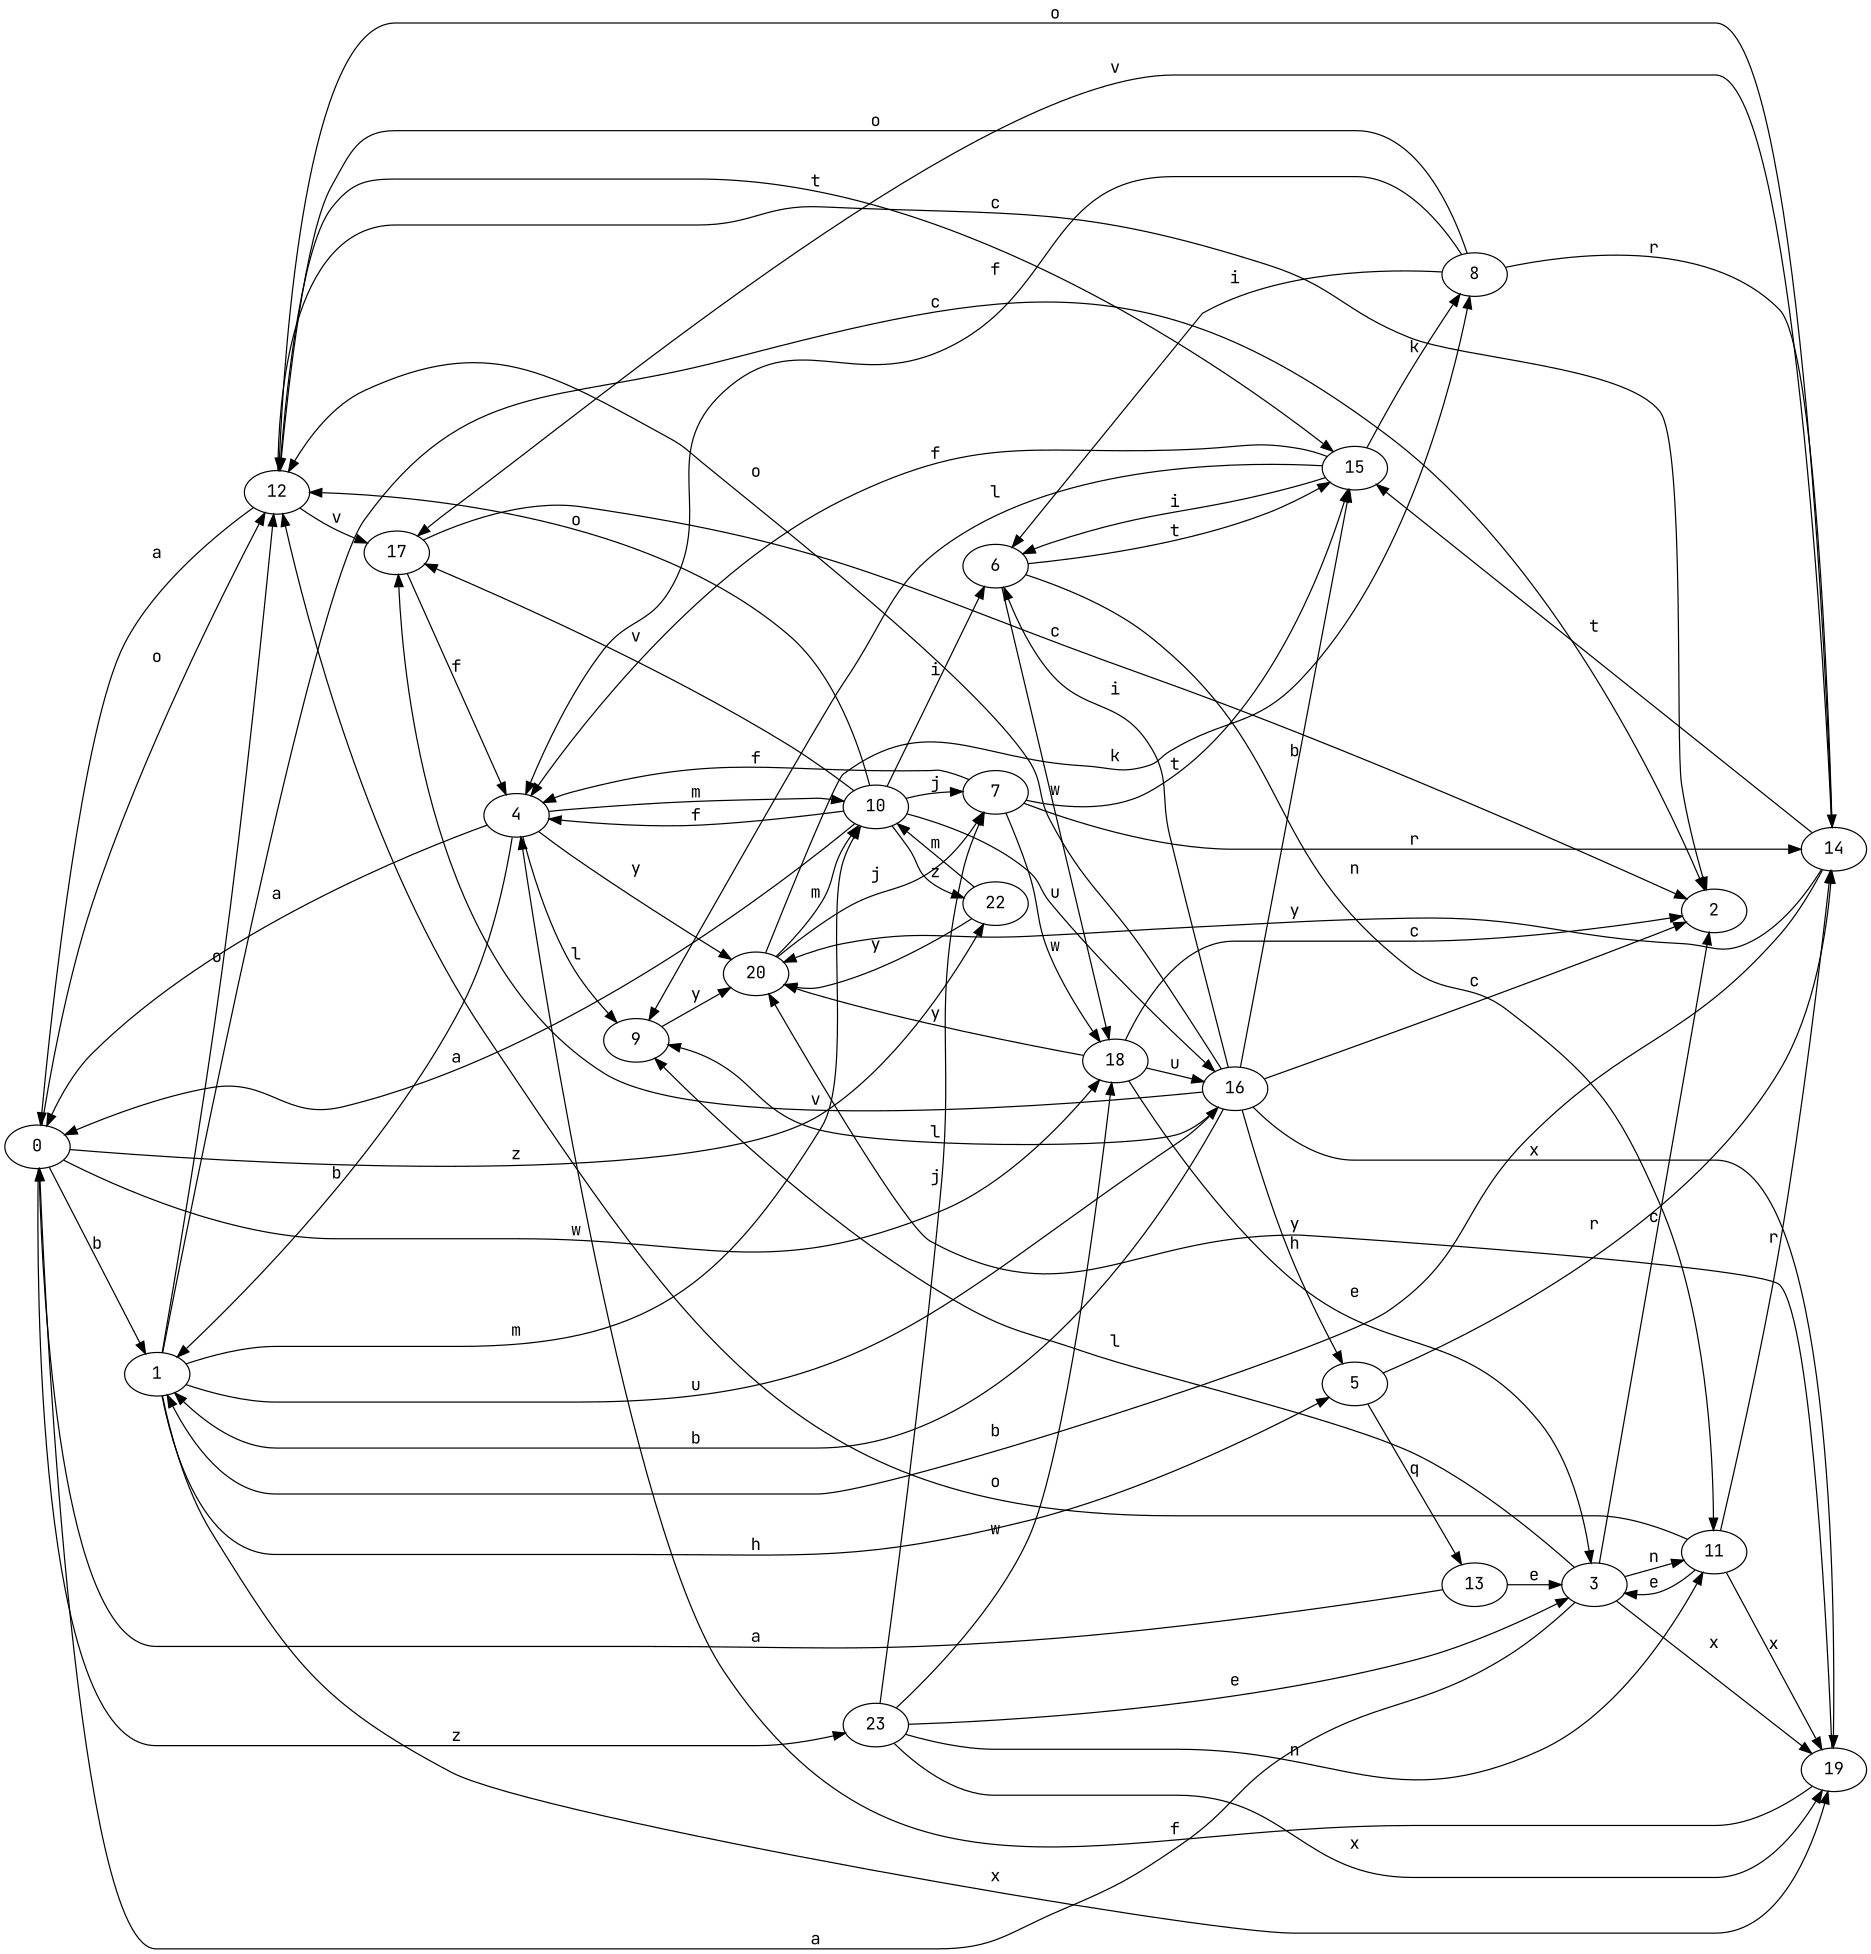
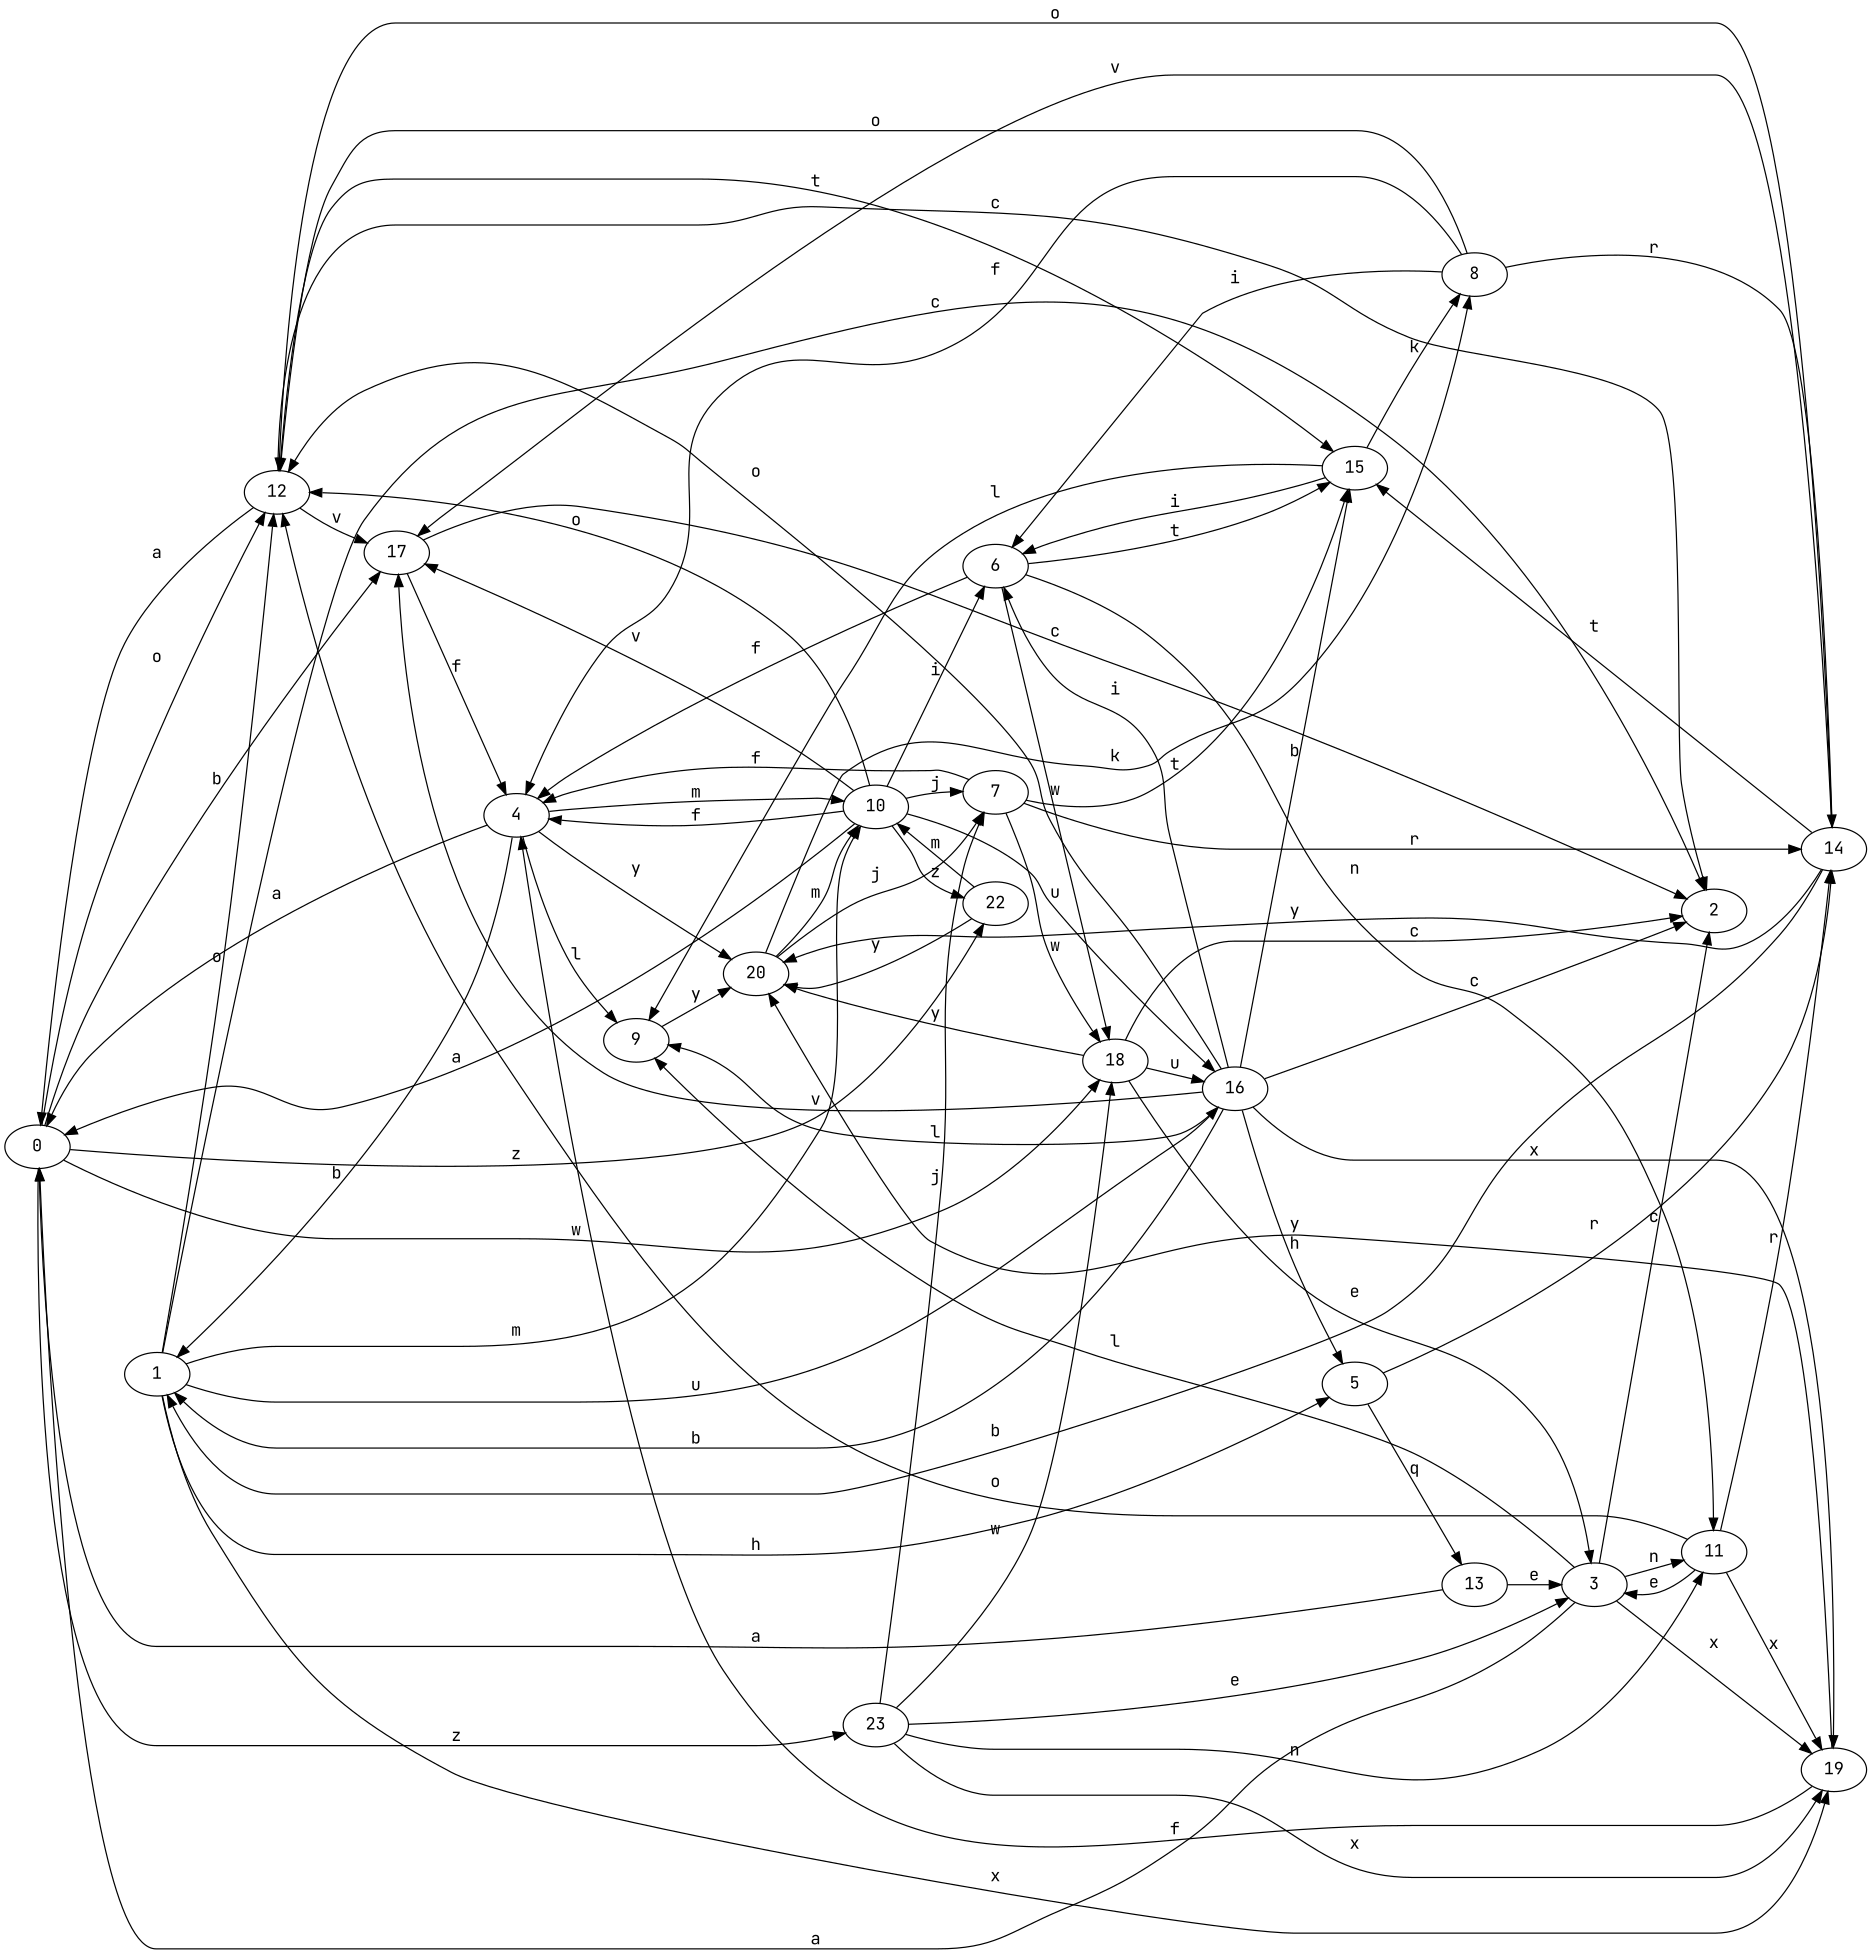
edge "15" -> "4": now "6" -> "4"
edge "0" -> "1": now "0" -> "17"
